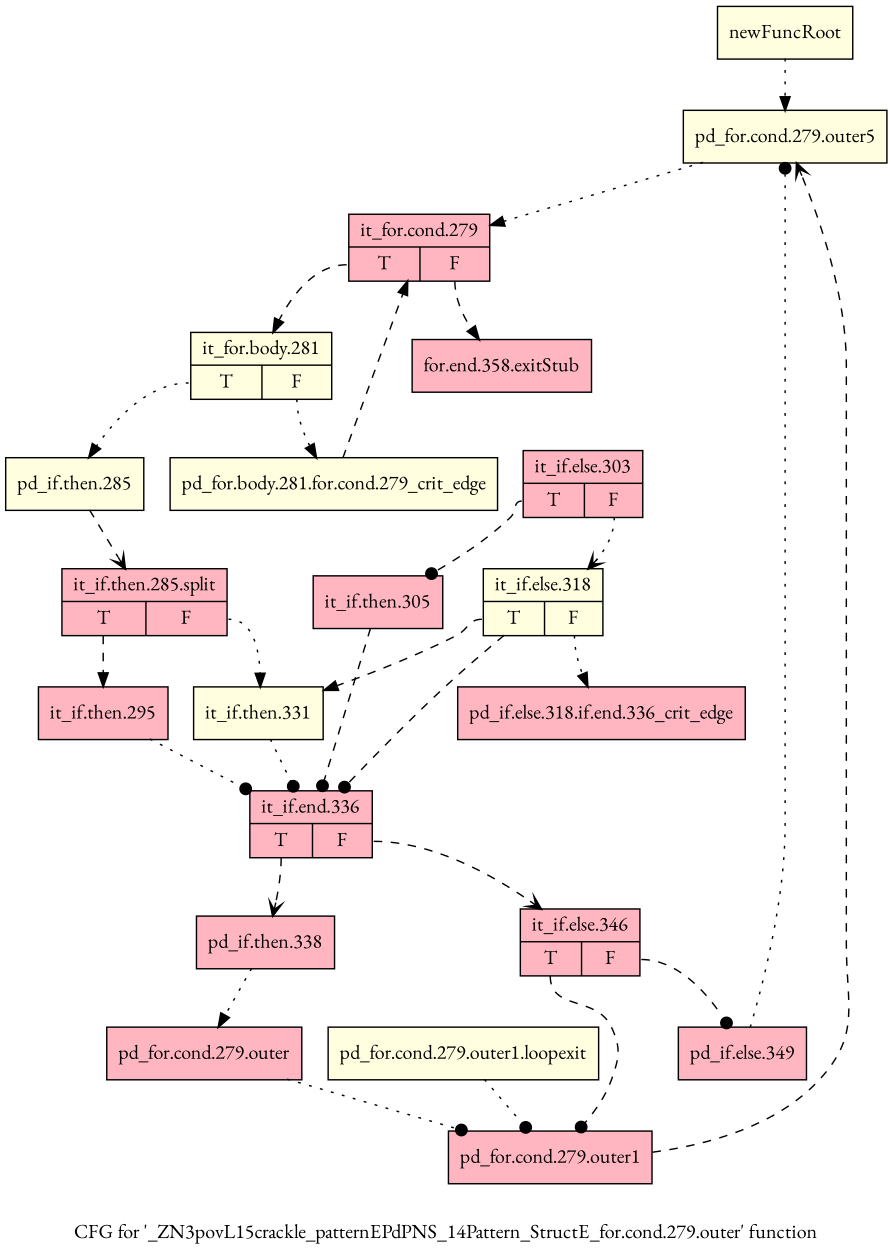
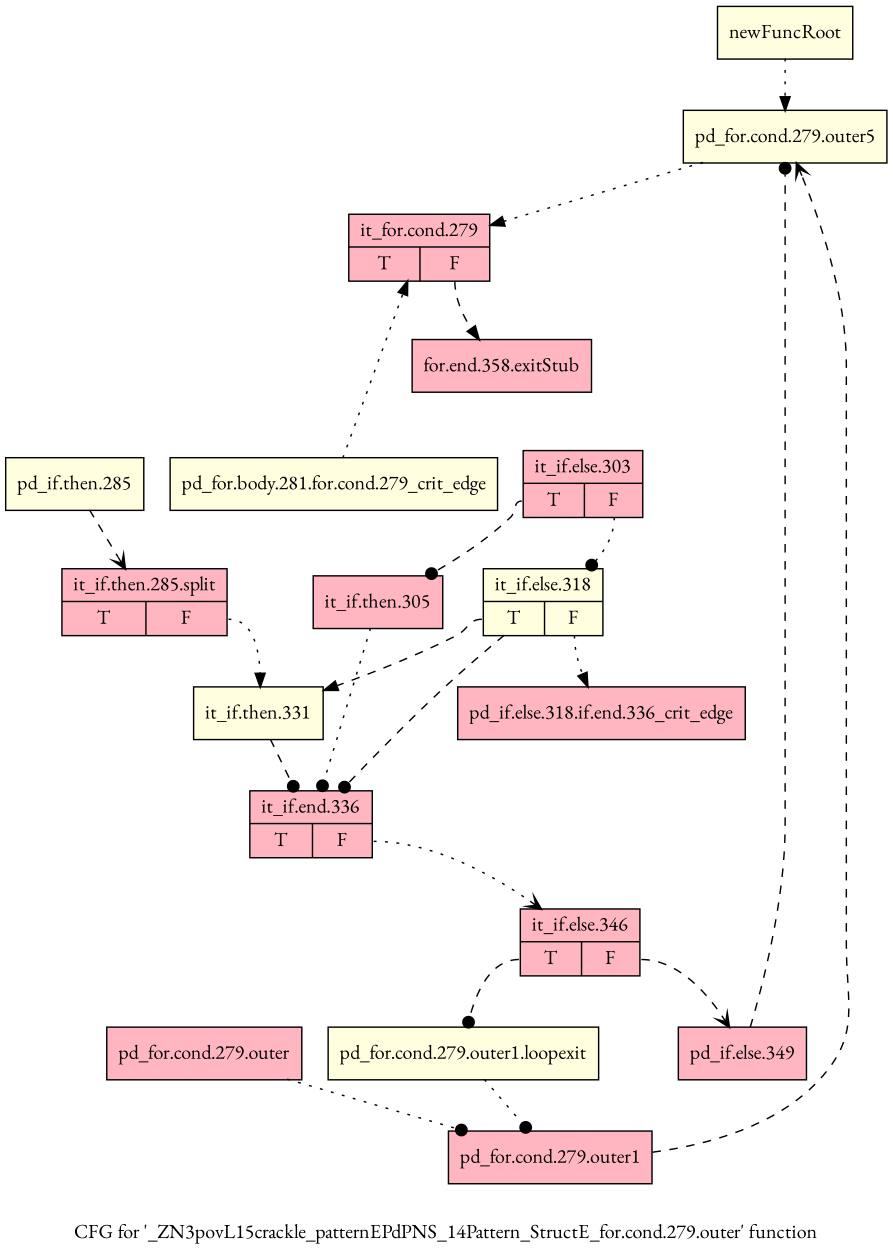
node "it_for.body.281": removed
edge "pd_for.body.281.for.cond.279_crit_edge" -> "it_for.cond.279": style dashed -> dotted
edge "it_if.else.303" -> "it_if.else.318": arrowhead vee -> dot
edge "pd_if.else.349" -> "pd_for.cond.279.outer5": style dotted -> dashed
edge "it_if.then.305" -> "it_if.end.336": style dashed -> dotted
node "it_if.then.295": removed
edge "it_if.then.331" -> "it_if.end.336": style dotted -> dashed
edge "it_if.end.336" -> "it_if.else.346": style dashed -> dotted
node "pd_if.then.338": removed
edge "it_if.else.346" -> "pd_if.else.349": arrowhead dot -> vee
edge "it_if.else.346" -> "pd_for.cond.279.outer1": now "it_if.else.346" -> "pd_for.cond.279.outer1.loopexit"
